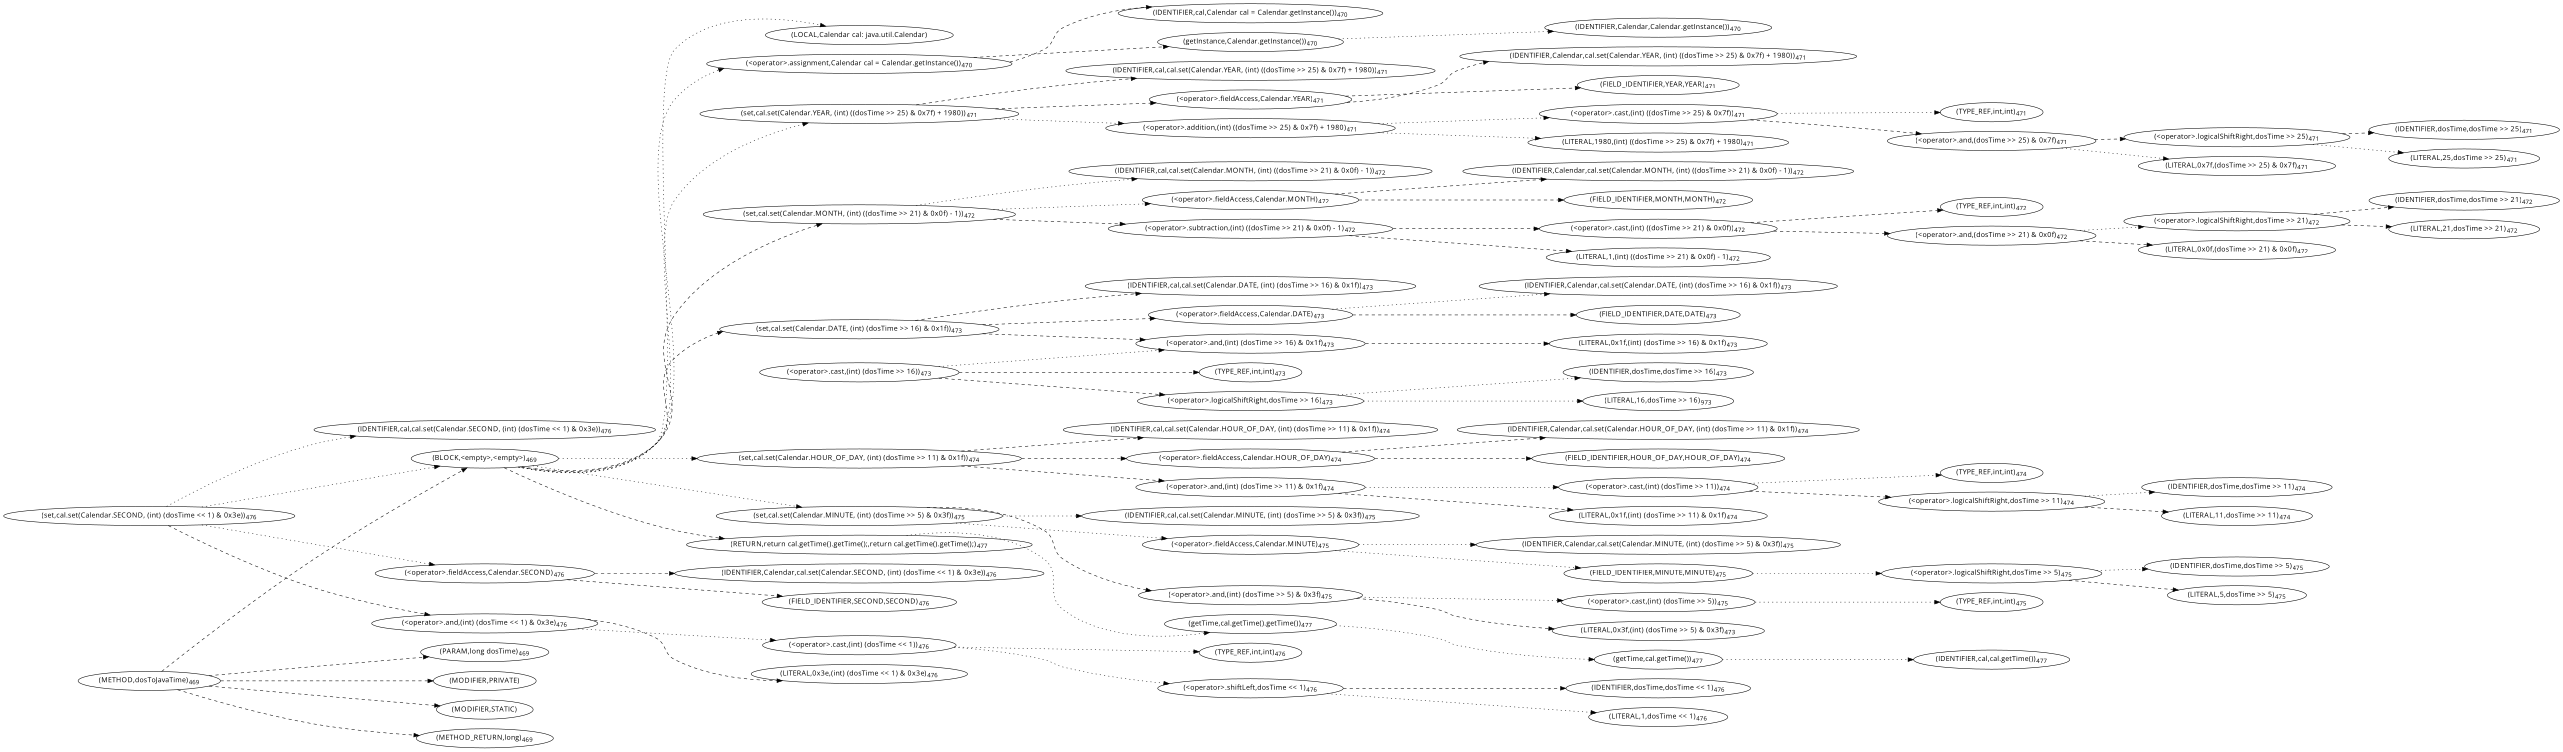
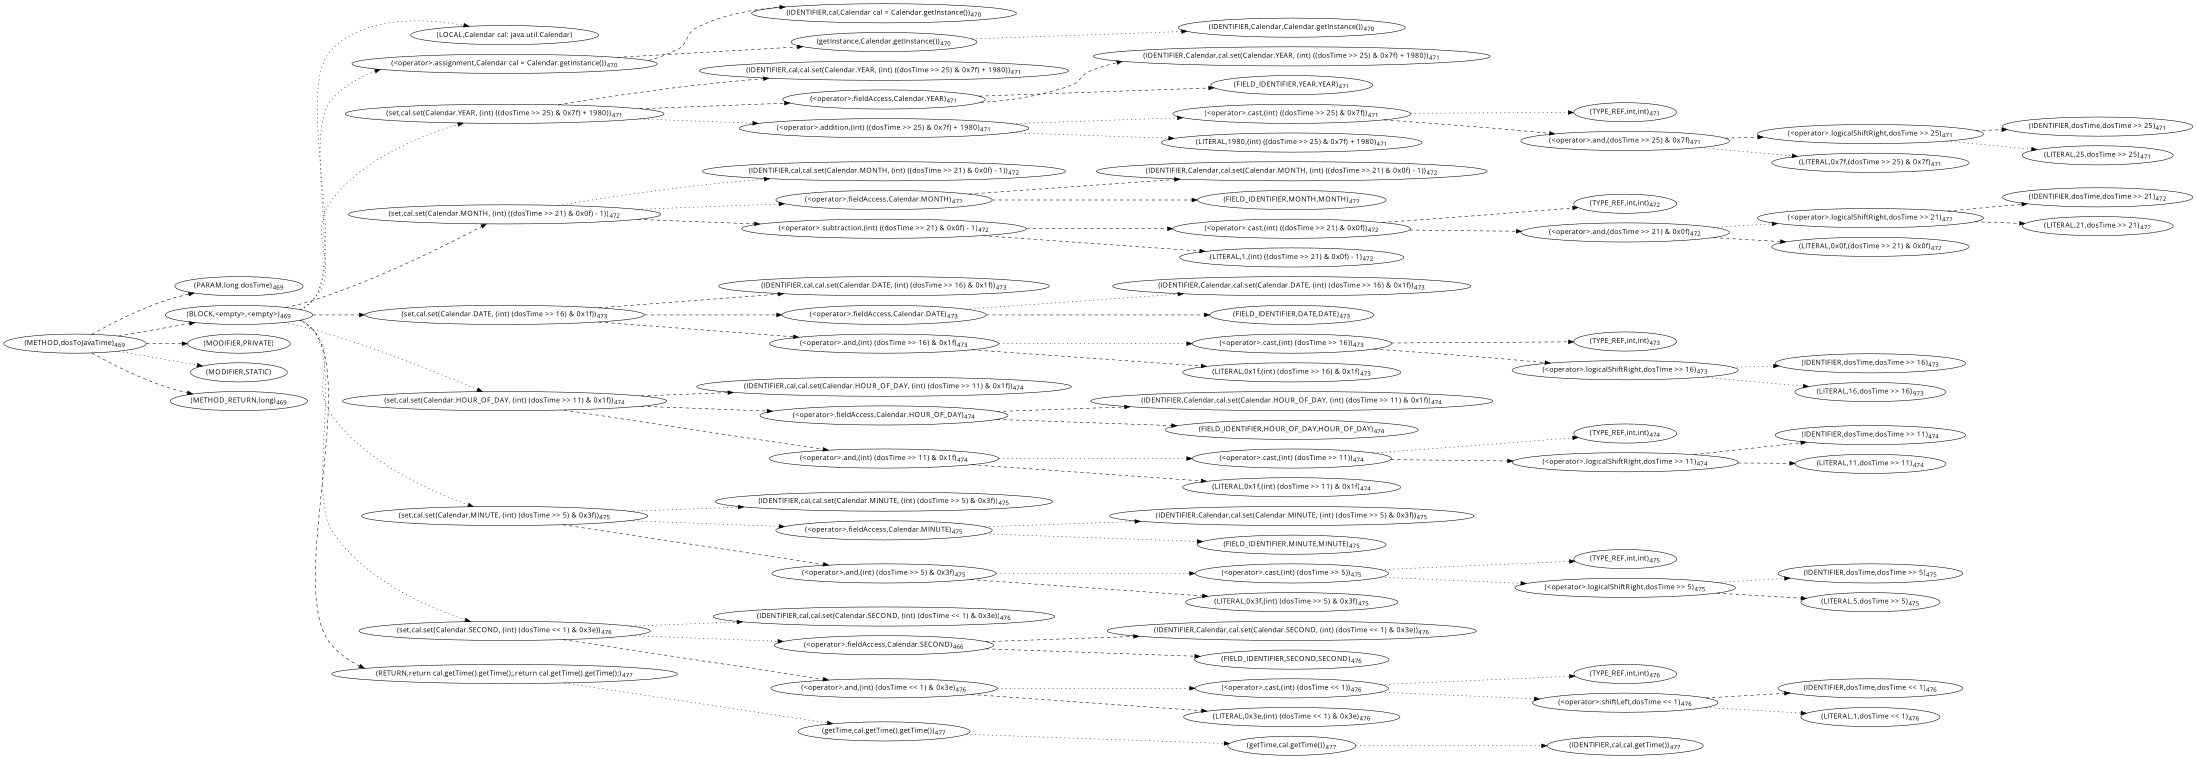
edge "(<operator>.cast,(int) (dosTime >> 16))" -> "(<operator>.and,(int) (dosTime >> 16) & 0x1f)": reversed
edge "(set,cal.set(Calendar.SECOND, (int) (dosTime << 1) & 0x3e))" -> "(BLOCK,<empty>,<empty>)": reversed
edge "(<operator>.logicalShiftRight,dosTime >> 11)" -> "(IDENTIFIER,dosTime,dosTime >> 11)": style dotted -> dashed
node "(<operator>.fieldAccess,Calendar.SECOND)": text "476" -> "466"
edge "(FIELD_IDENTIFIER,MINUTE,MINUTE)" -> "(<operator>.logicalShiftRight,dosTime >> 5)": now "(<operator>.cast,(int) (dosTime >> 5))" -> "(<operator>.logicalShiftRight,dosTime >> 5)"
node "(LITERAL,0x3f,(int) (dosTime >> 5) & 0x3f)": text "473" -> "475"
edge "(METHOD,dosToJavaTime)" -> "(MODIFIER,STATIC)": style dashed -> dotted
